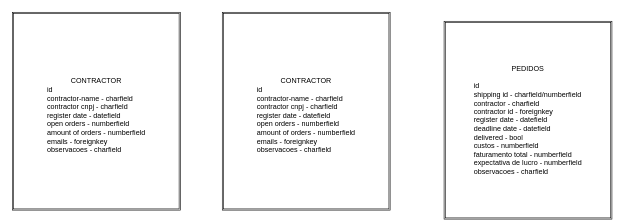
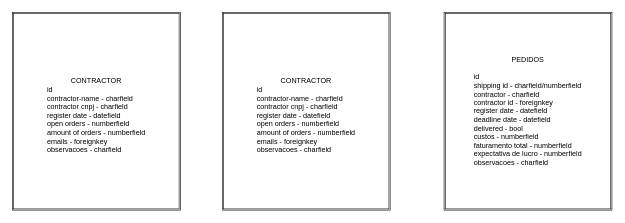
node "PEDIDOS id shipping id - charfield/numberfield contractor - charfield contractor id - foreignkey register date - datefield deadline date - datefield delivered - bool custos - numberfield faturamento total - numberfield expectativa de lucro - numberfield observacoes - charfield": moved (528, 120) -> (528, 111)
